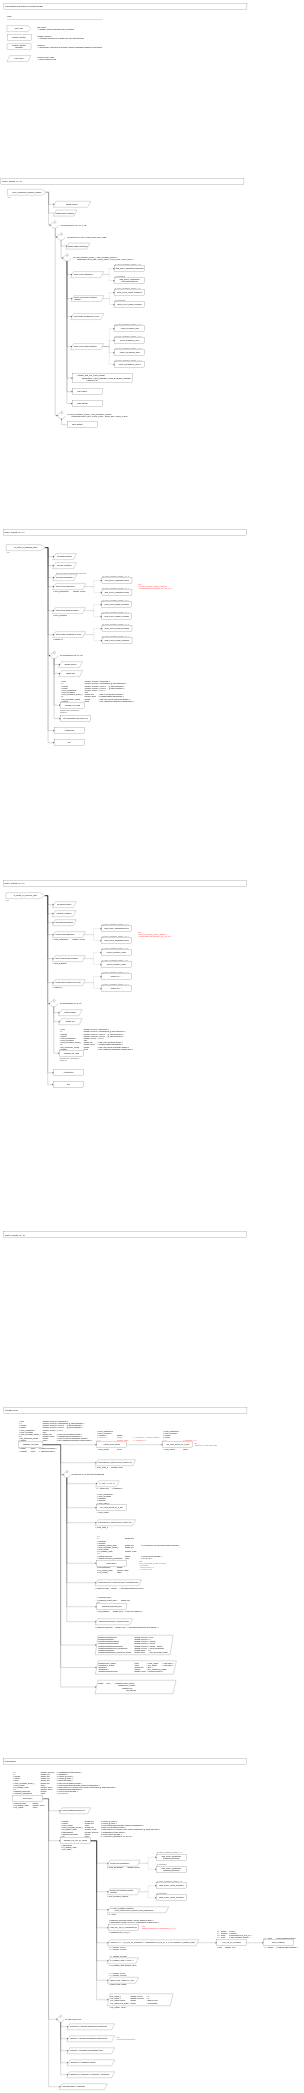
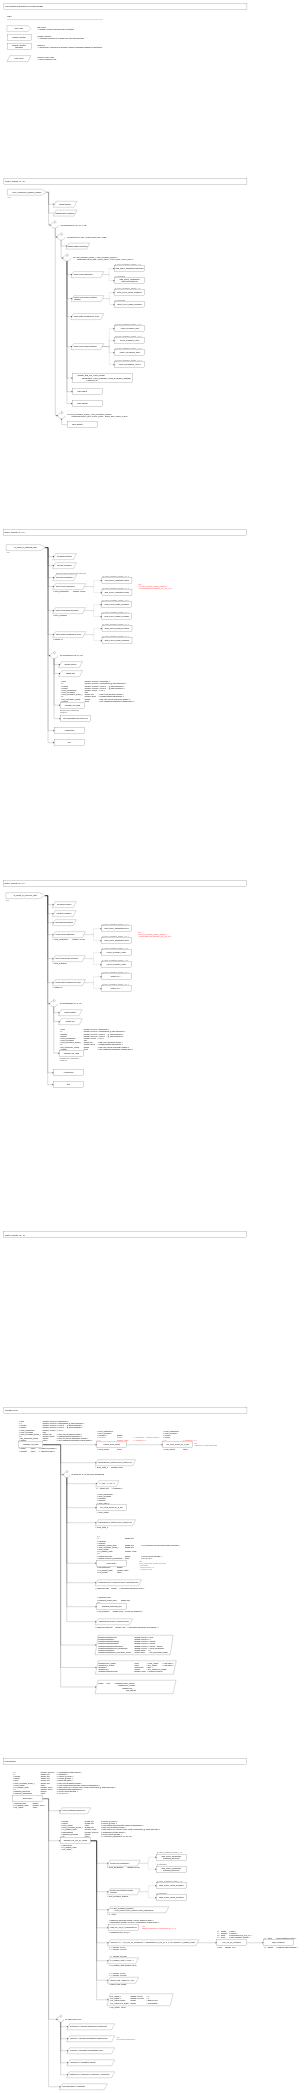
node "module / function reference": shape rounded rectangle -> rectangle
node "Entry Points (1 / 4)": moved (122, 182) -> (125, 182)
node "default options": size 38x6 -> 24x6
